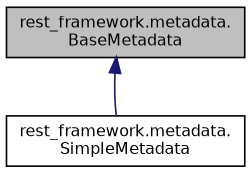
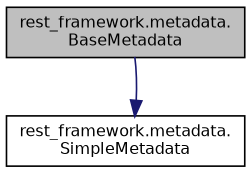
edge "rest_framework.metadata. SimpleMetadata" -> "rest_framework.metadata. BaseMetadata": reversed
